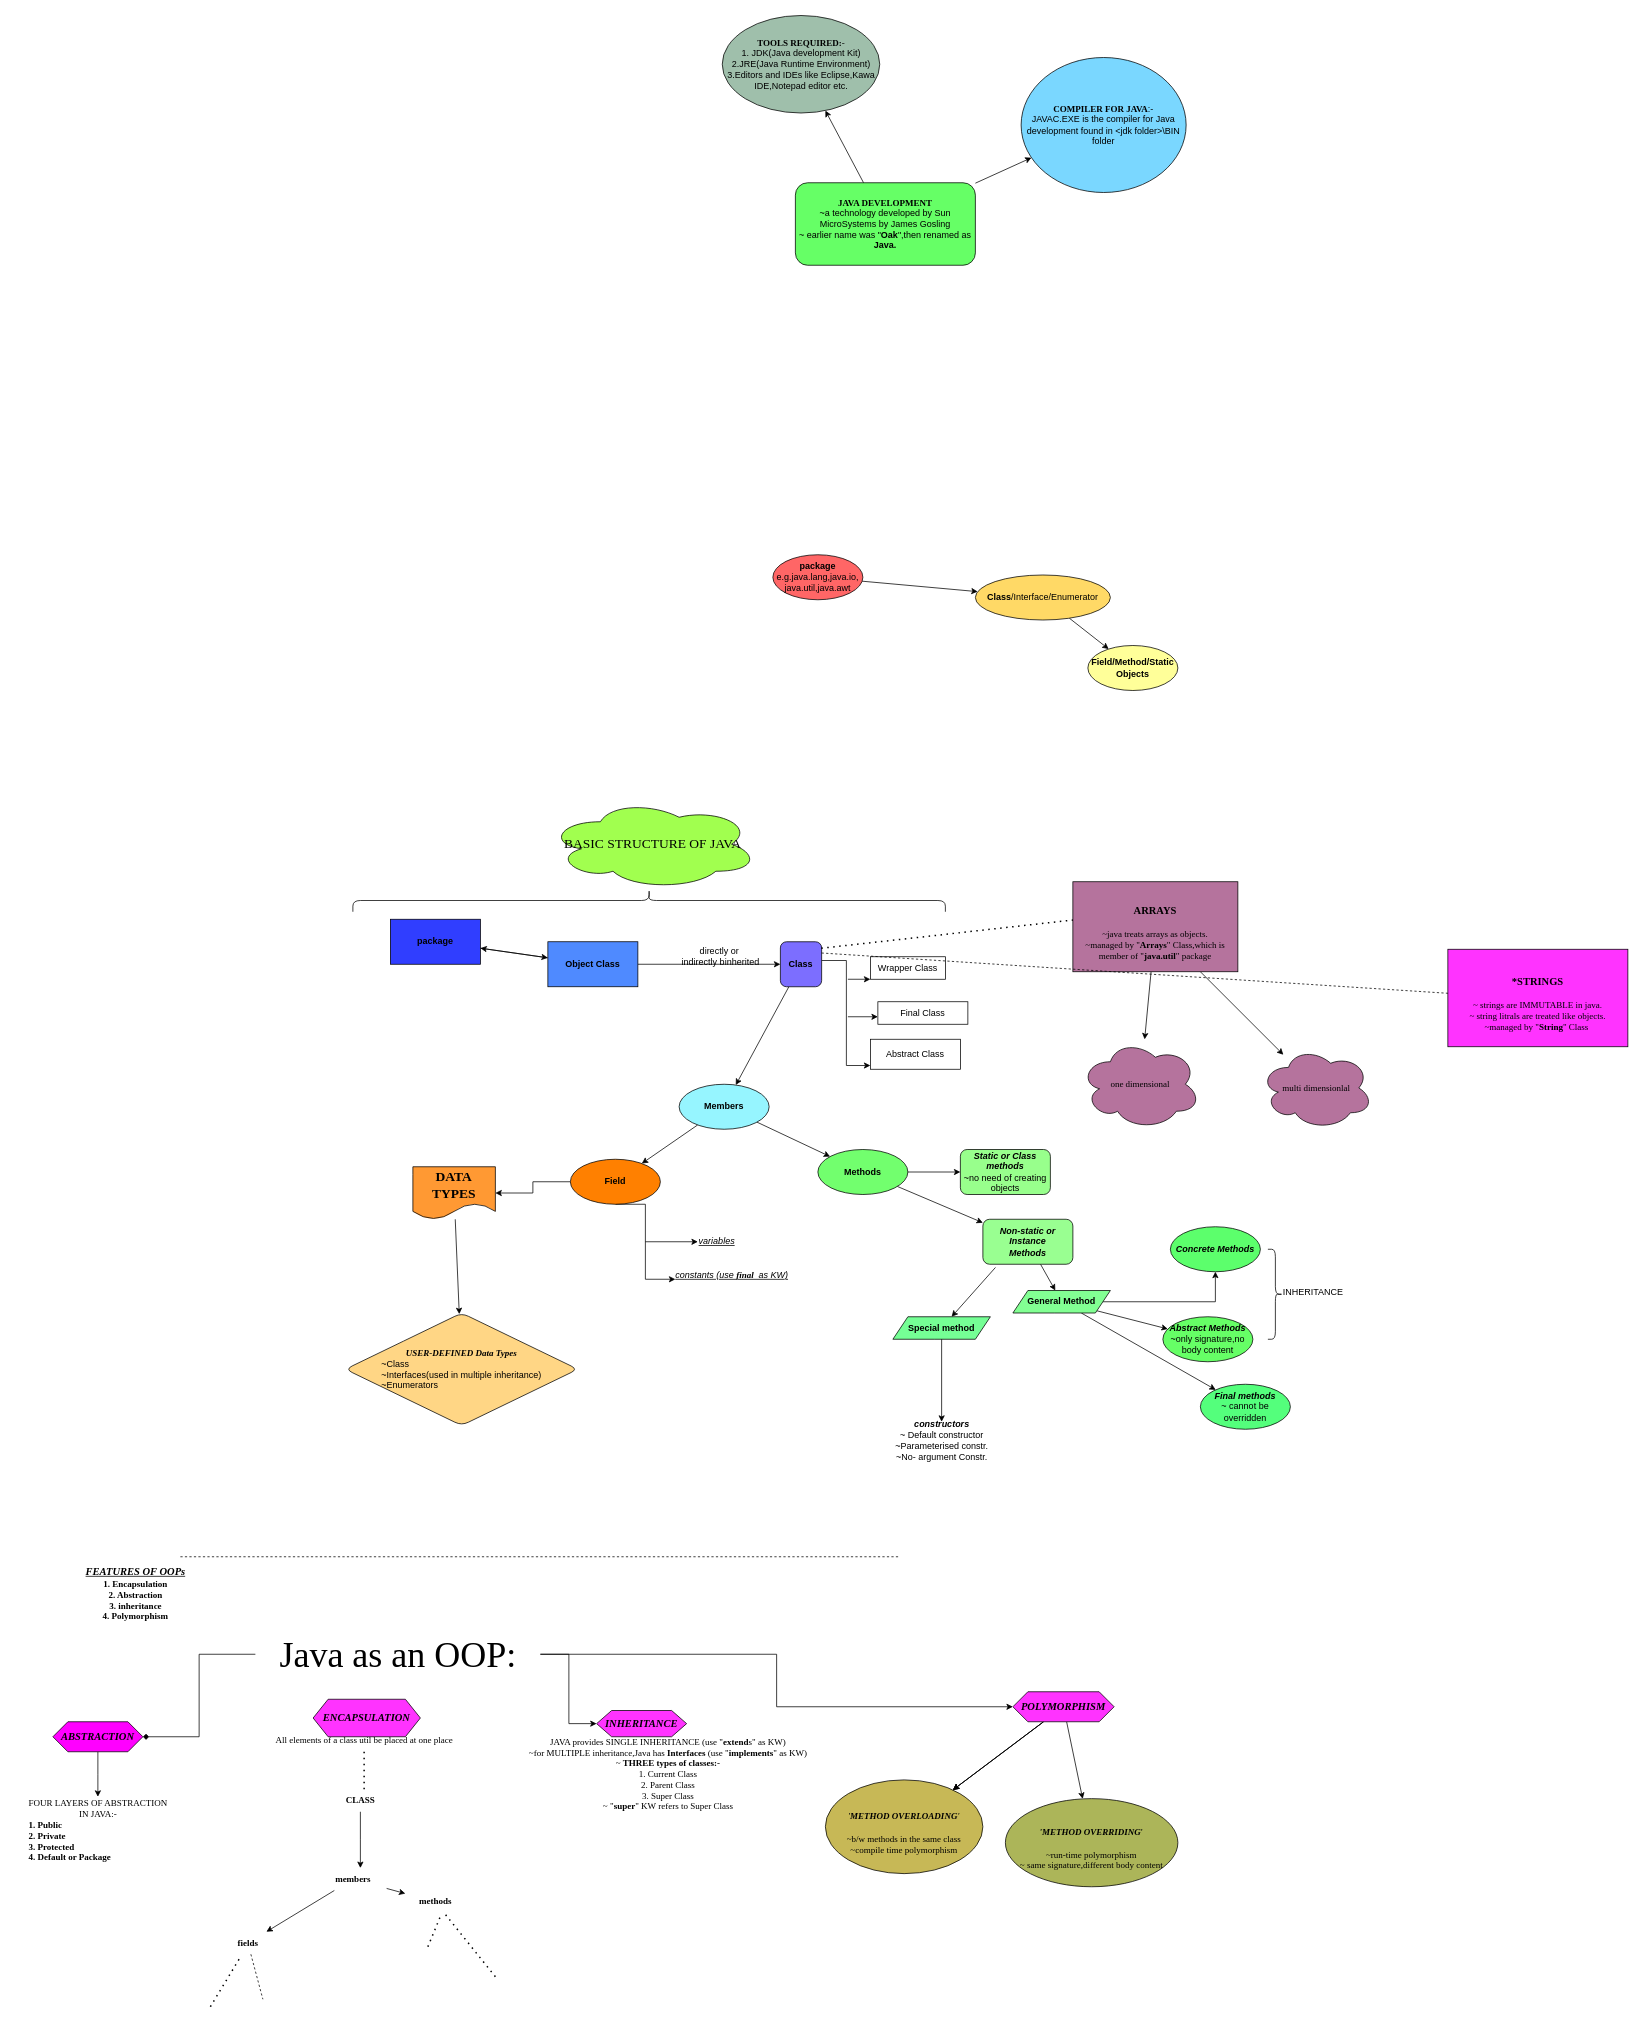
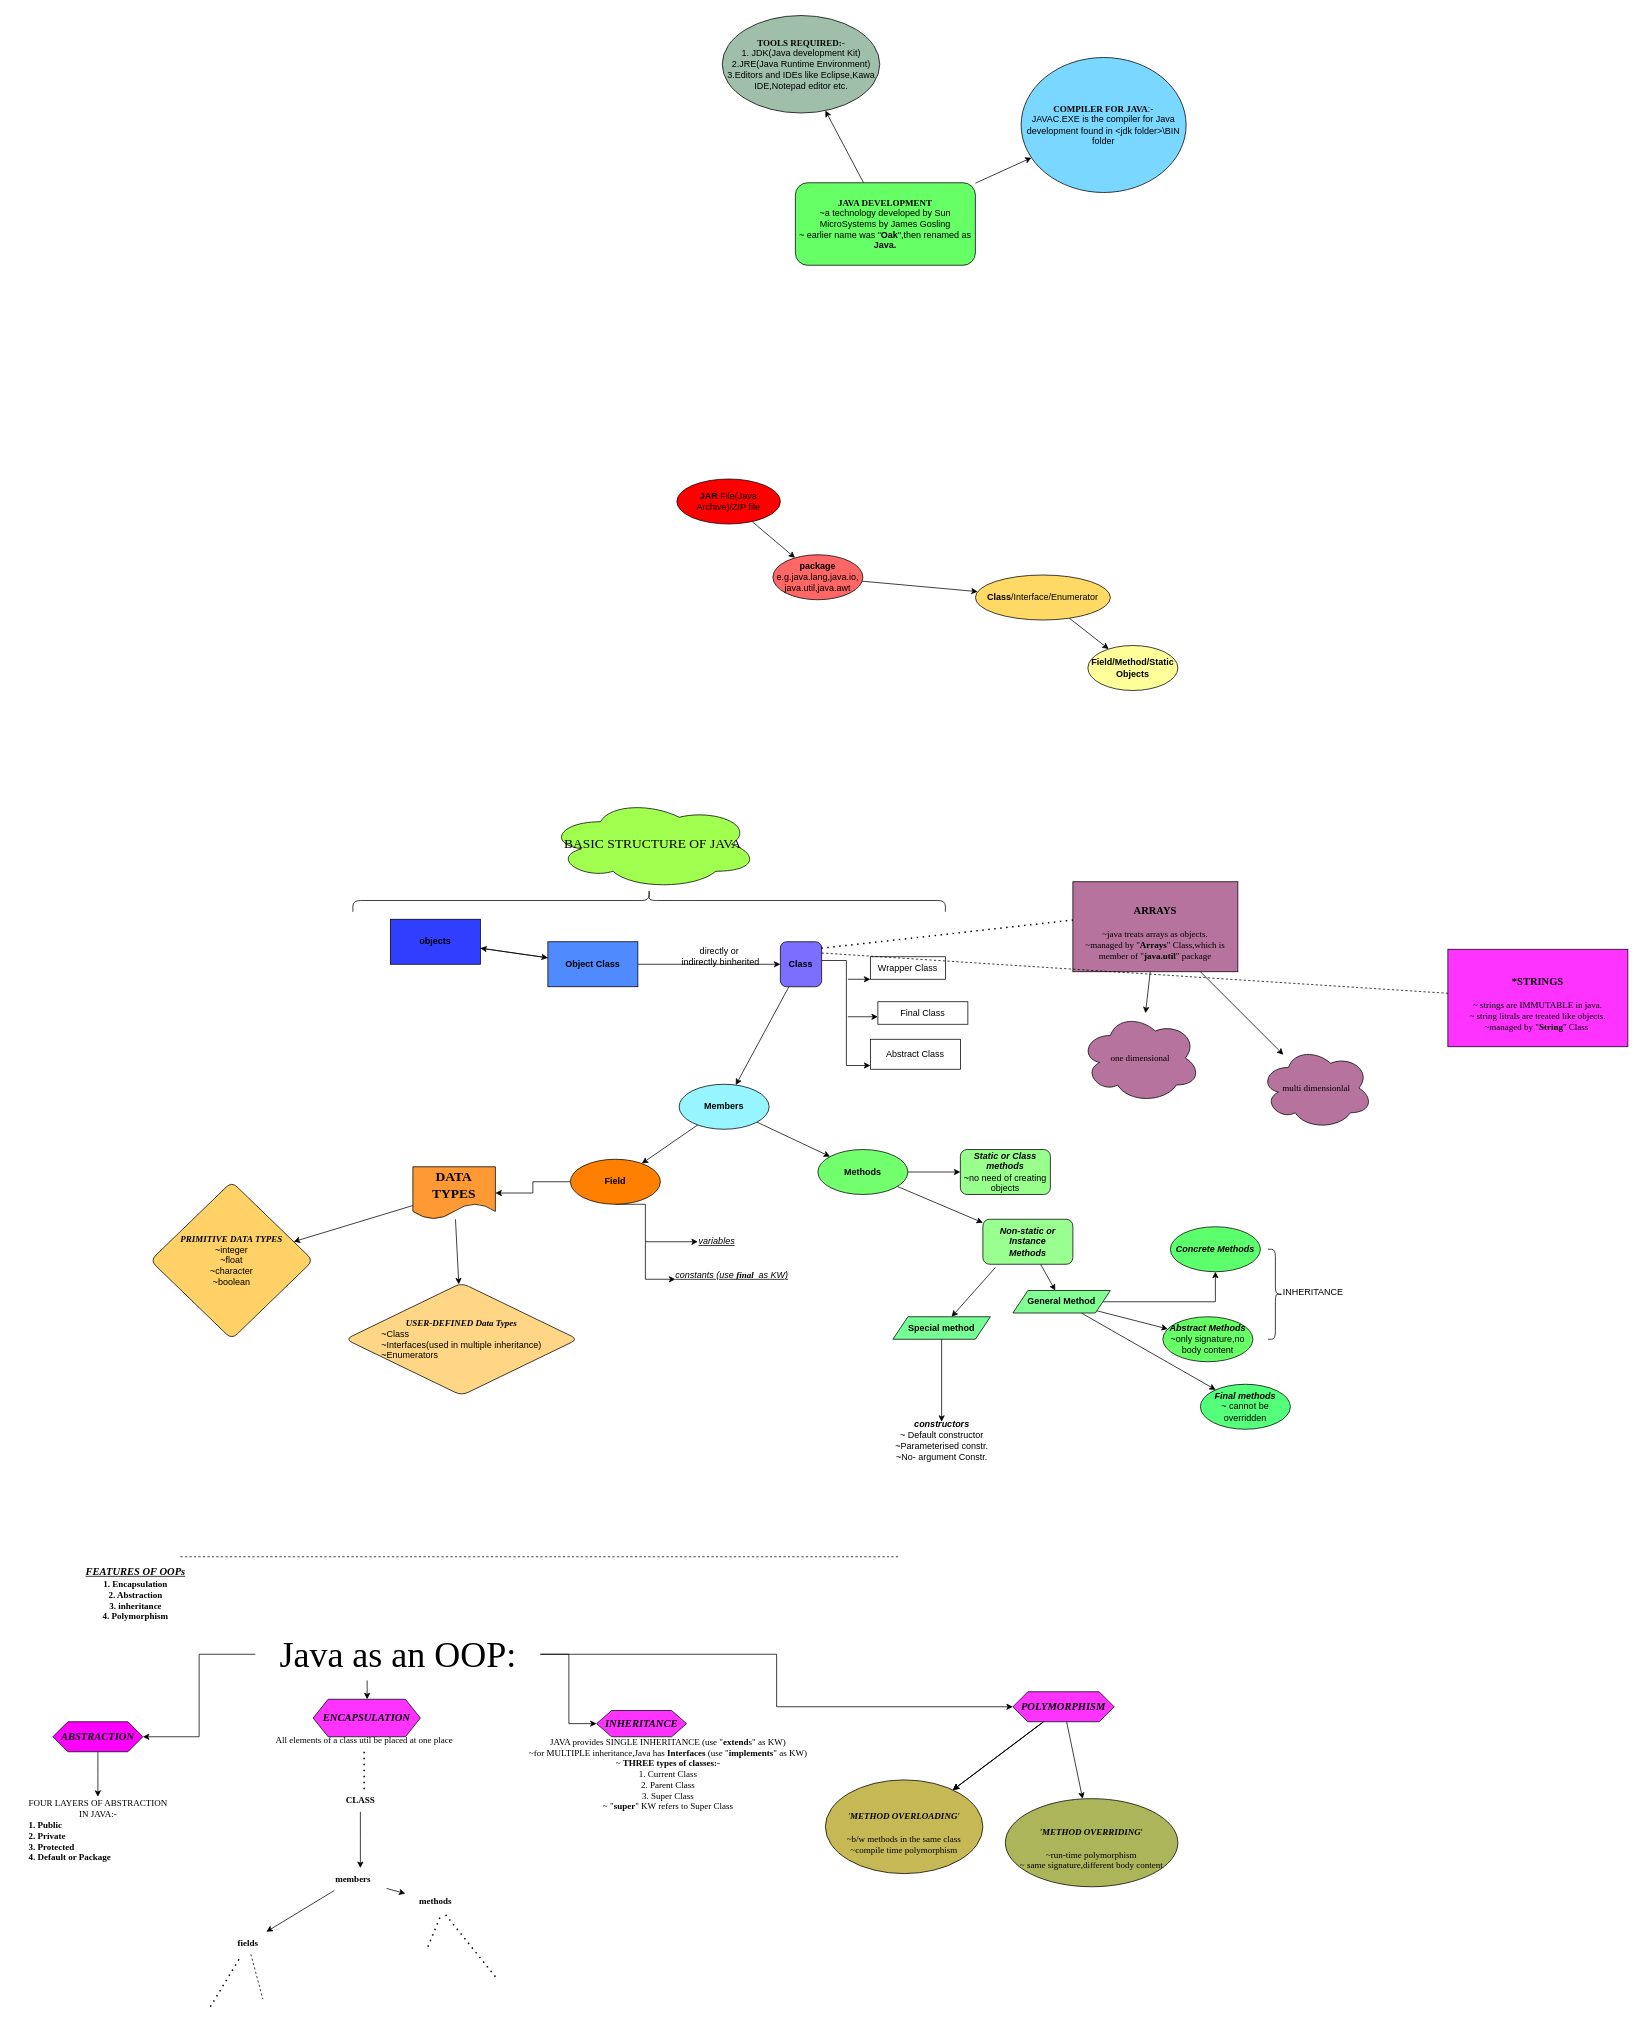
node "JAR File(Java Archive)/ZIP file": added
edge "JAR File(Java Archive)/ZIP file" -> "package e.g.java.lang,java.io, java.util,java.awt": added
node "package": label "package" -> "objects"
node "one dimensional": moved (1140, 1084) -> (1140, 1058)
edge "DATA TYPES" -> "PRIMITIVE DATA TYPES ~integer ~float ~character ~boolean": added
node "PRIMITIVE DATA TYPES ~integer ~float ~character ~boolean": added
node "USER-DEFINED Data Types ~Class ~Interfaces(used in multiple inheritance) ~Enumerators": moved (462, 1369) -> (462, 1339)
edge "Java as an OOP:" -> "ENCAPSULATION": added
edge "Java as an OOP:" -> "ABSTRACTION": arrowhead diamond -> classic
